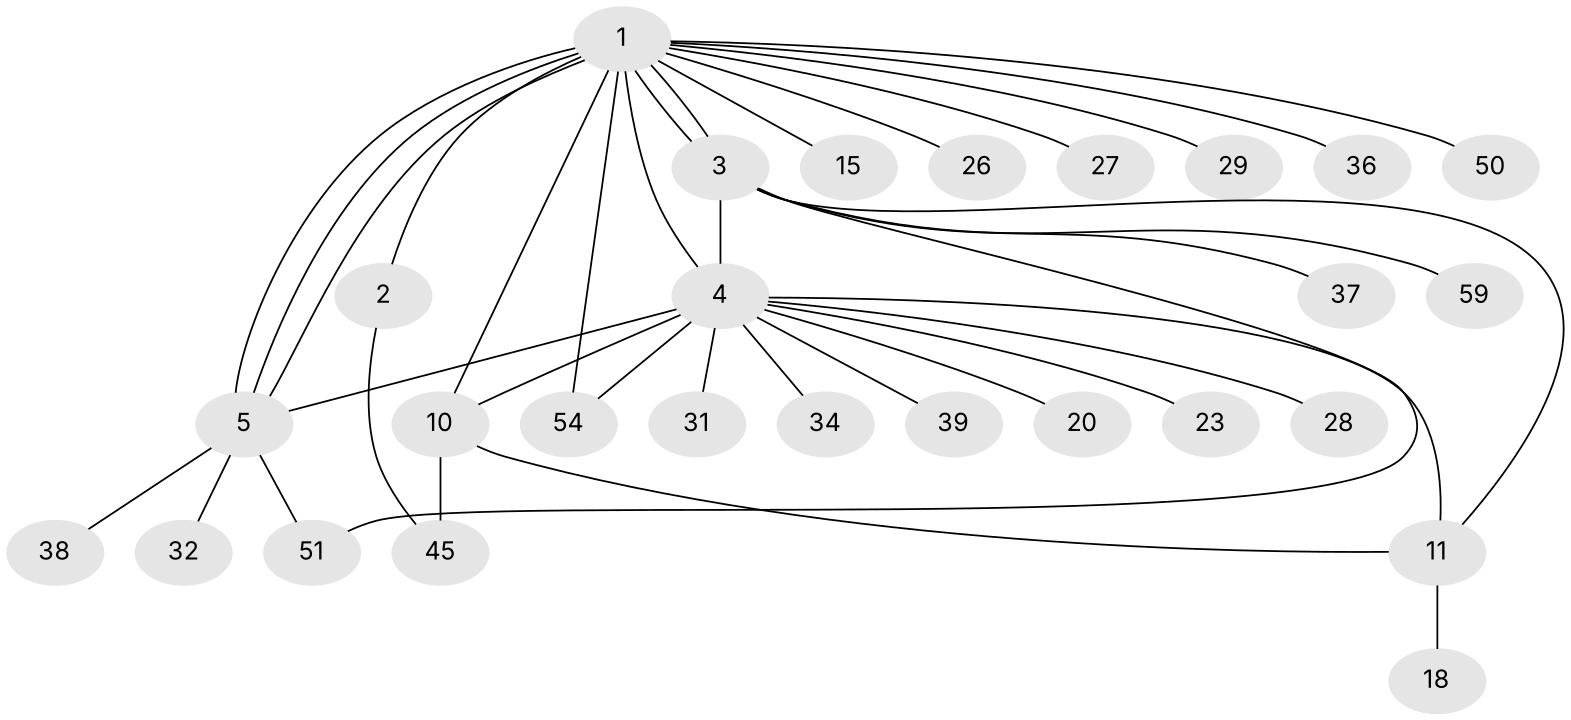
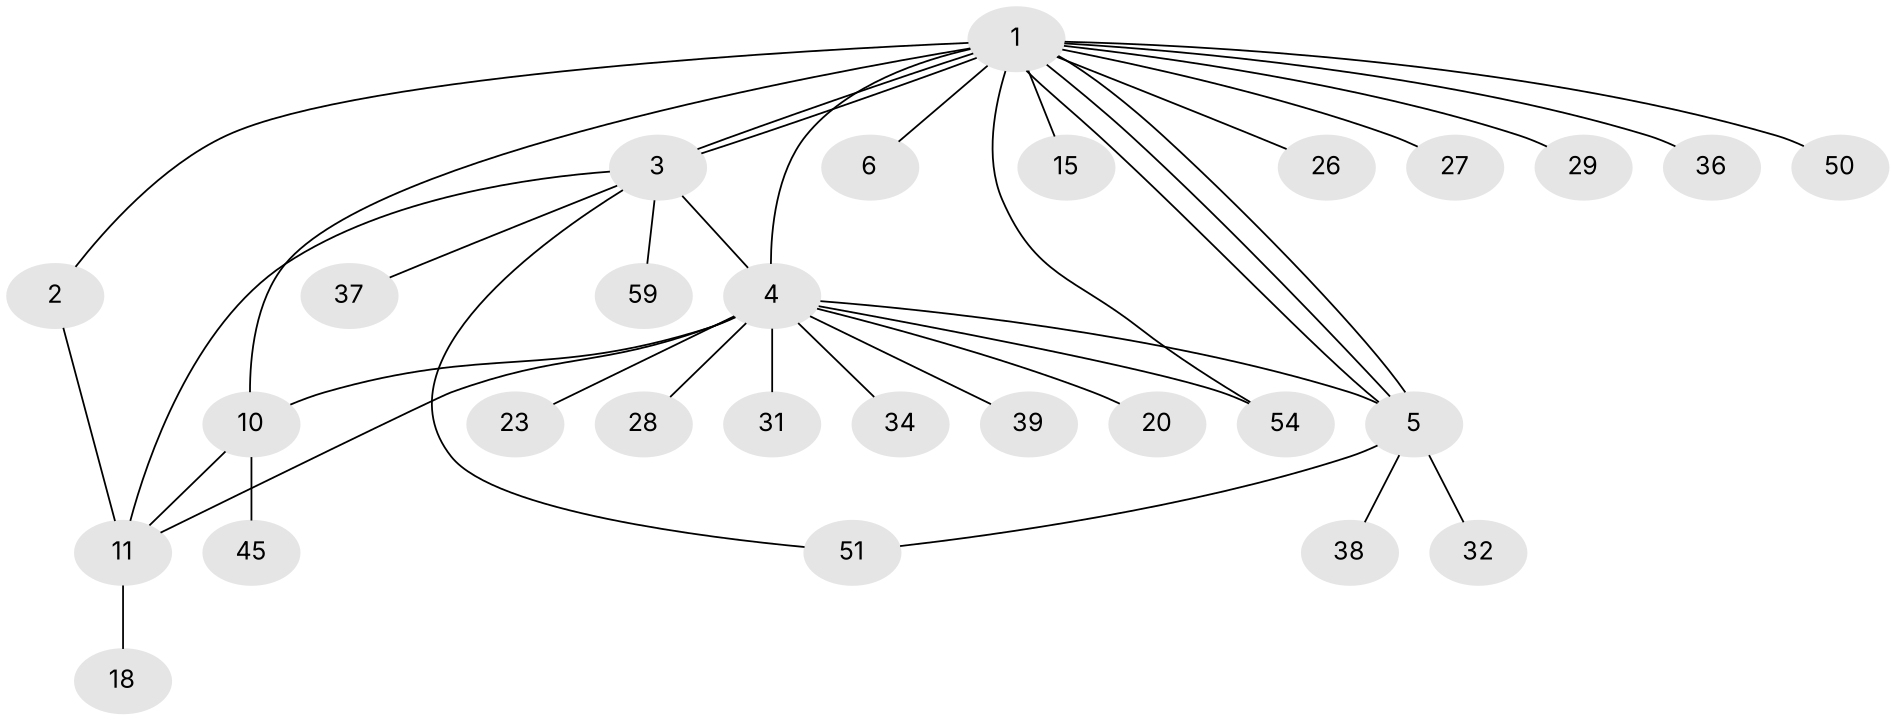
node "6": added
edge "2" -- "45": now "2" -- "11"
